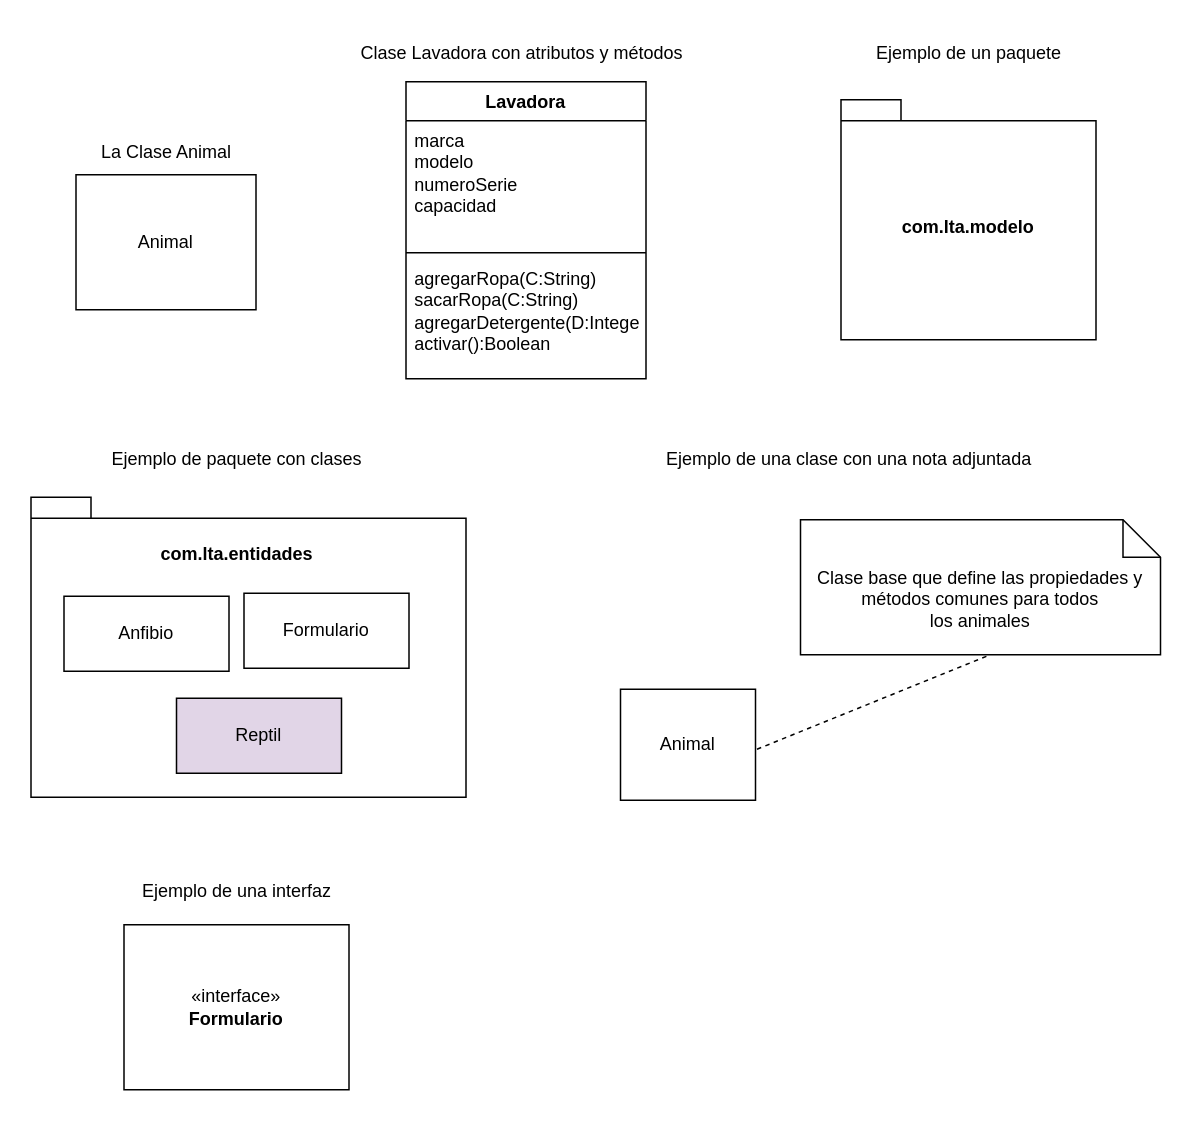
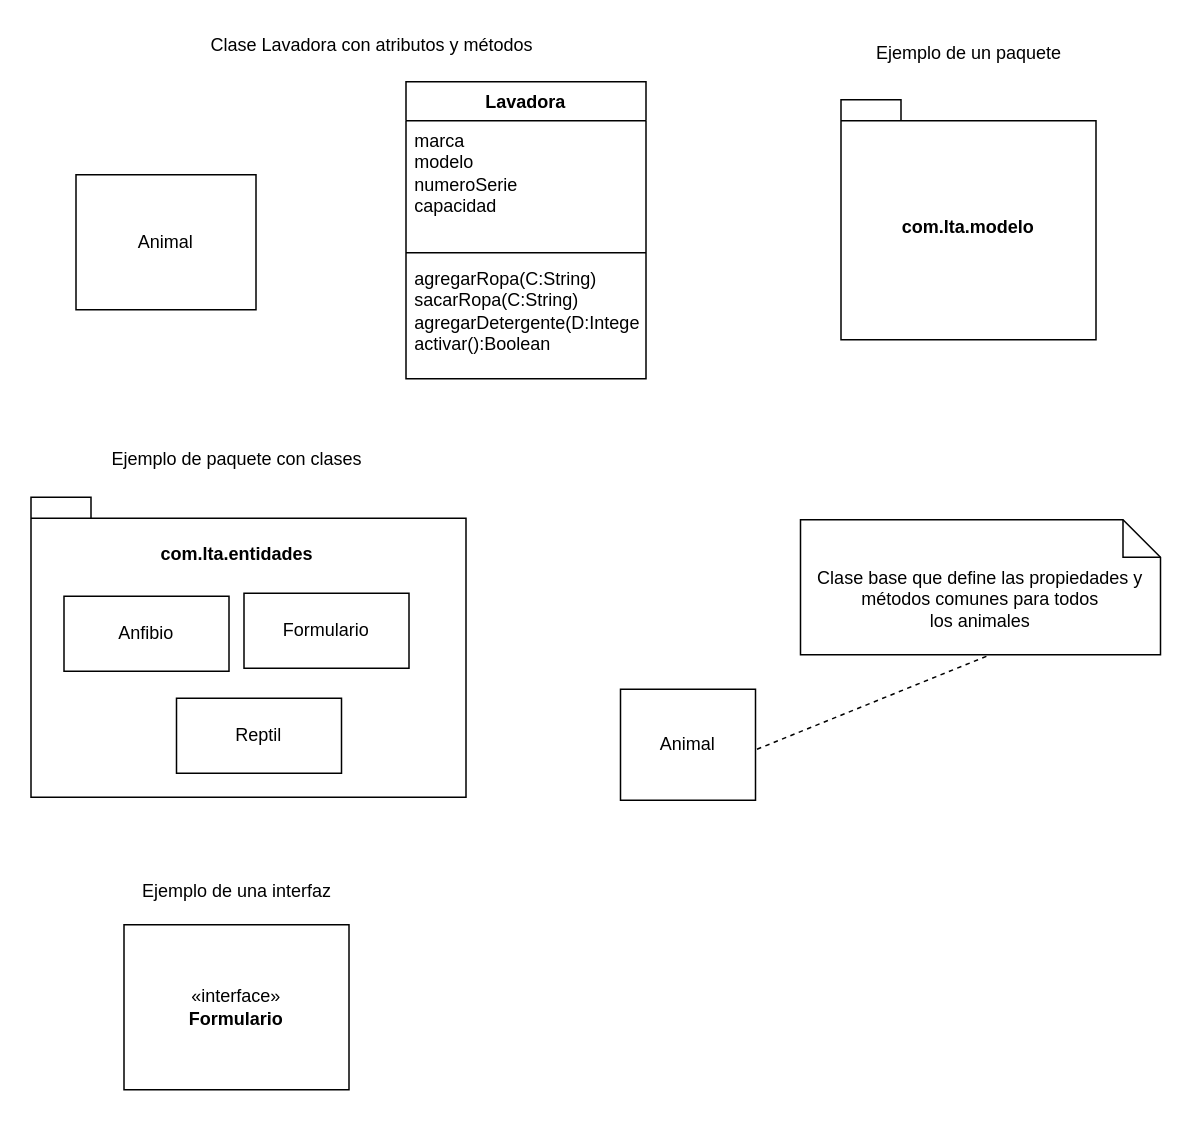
node "Clase Lavadora con atributos y métodos": moved (521, 53) -> (371, 46)
node "La Clase Animal": removed
node "Ejemplo de una clase con una nota adjuntada": removed
node "Reptil": fillcolor #e1d5e7 -> #ffffff
